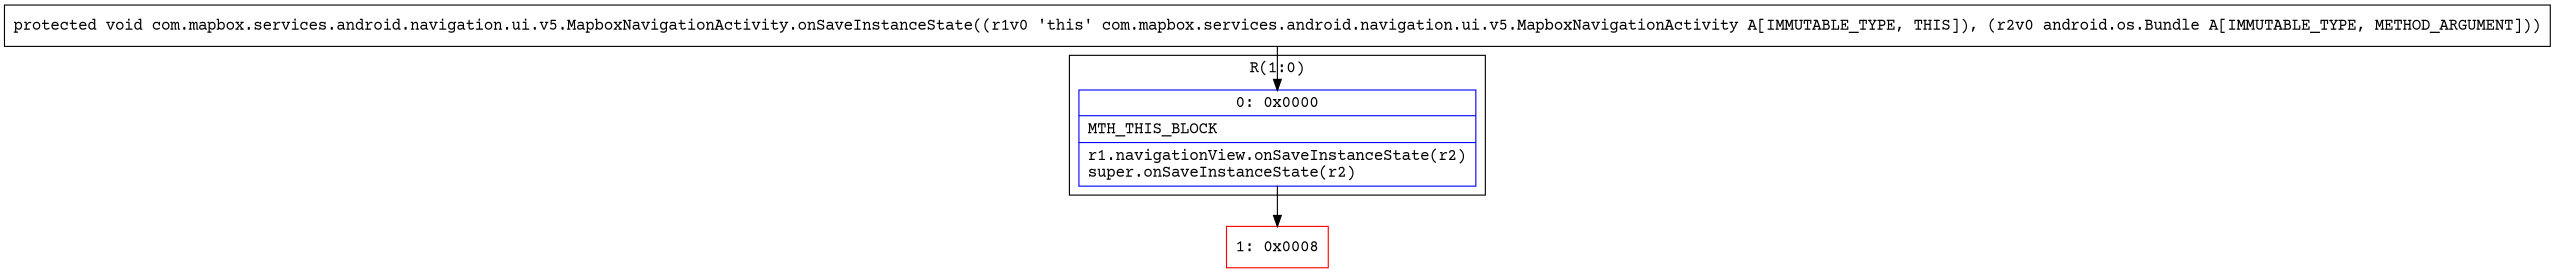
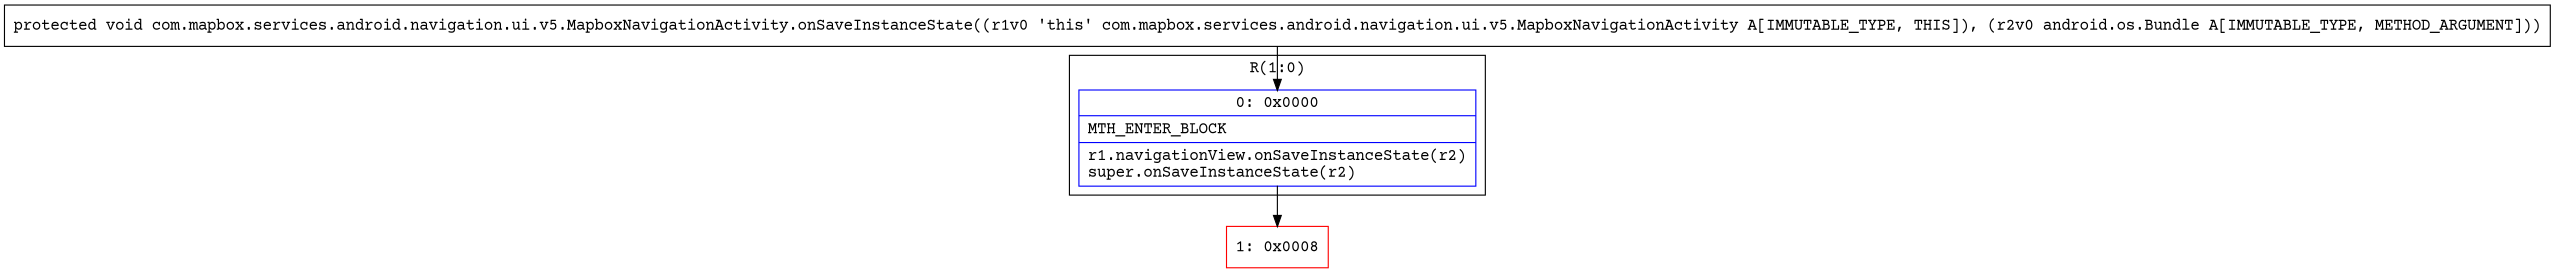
node "0: 0x0000": text "MTH_THIS_BLOCK" -> "MTH_ENTER_BLOCK"
